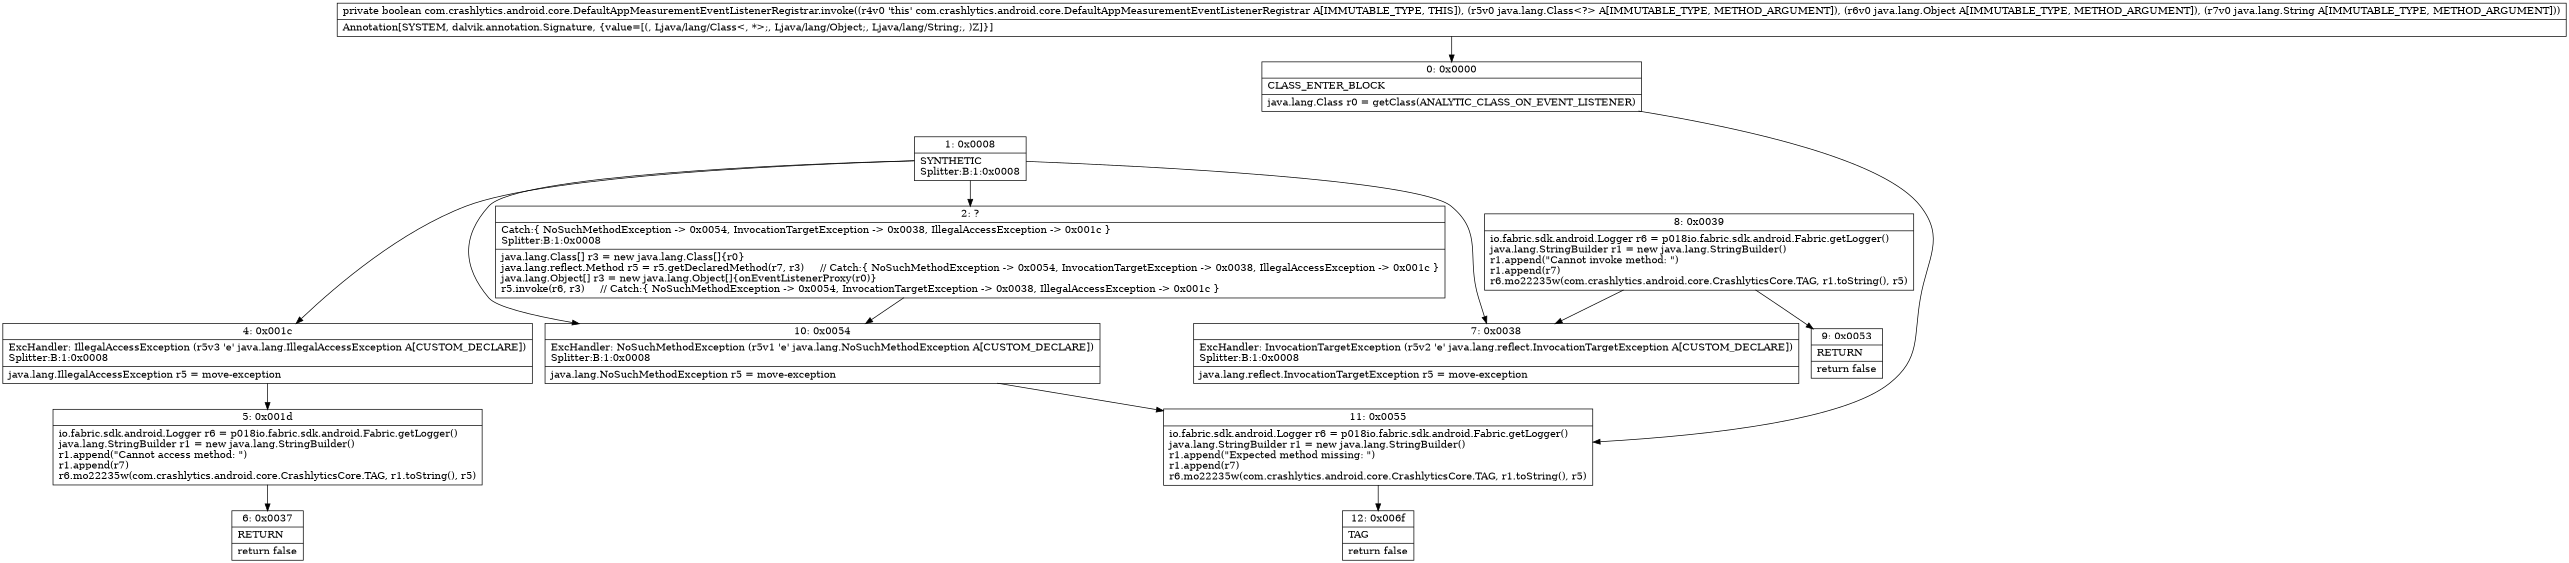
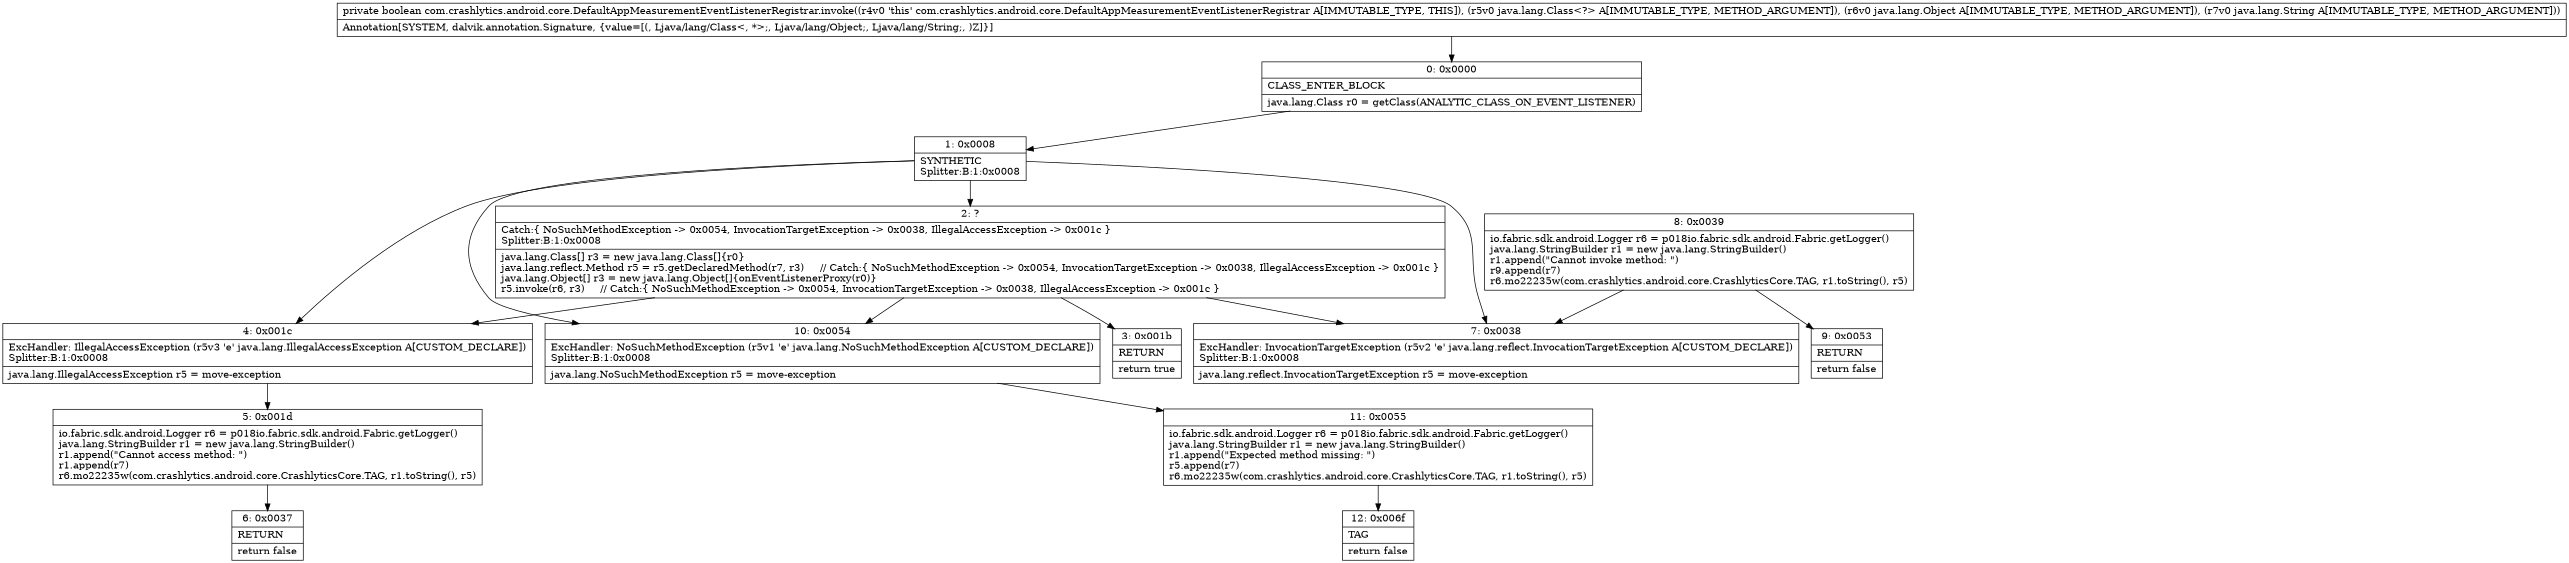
node "8: 0x0039": text "r1.append(r7)" -> "r9.append(r7)"
edge "0: 0x0000" -> "11: 0x0055": now "0: 0x0000" -> "1: 0x0008"
edge "2: ?" -> "4: 0x001c": added
edge "2: ?" -> "7: 0x0038": added
node "3: 0x001b": added
node "11: 0x0055": text "r1.append(r7)" -> "r5.append(r7)"
